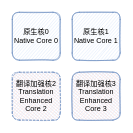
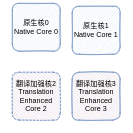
node "原生核0 Native Core 0": moved (36, 36) -> (36, 27)
node "原生核1 Native Core 1": moved (96, 36) -> (96, 30)
